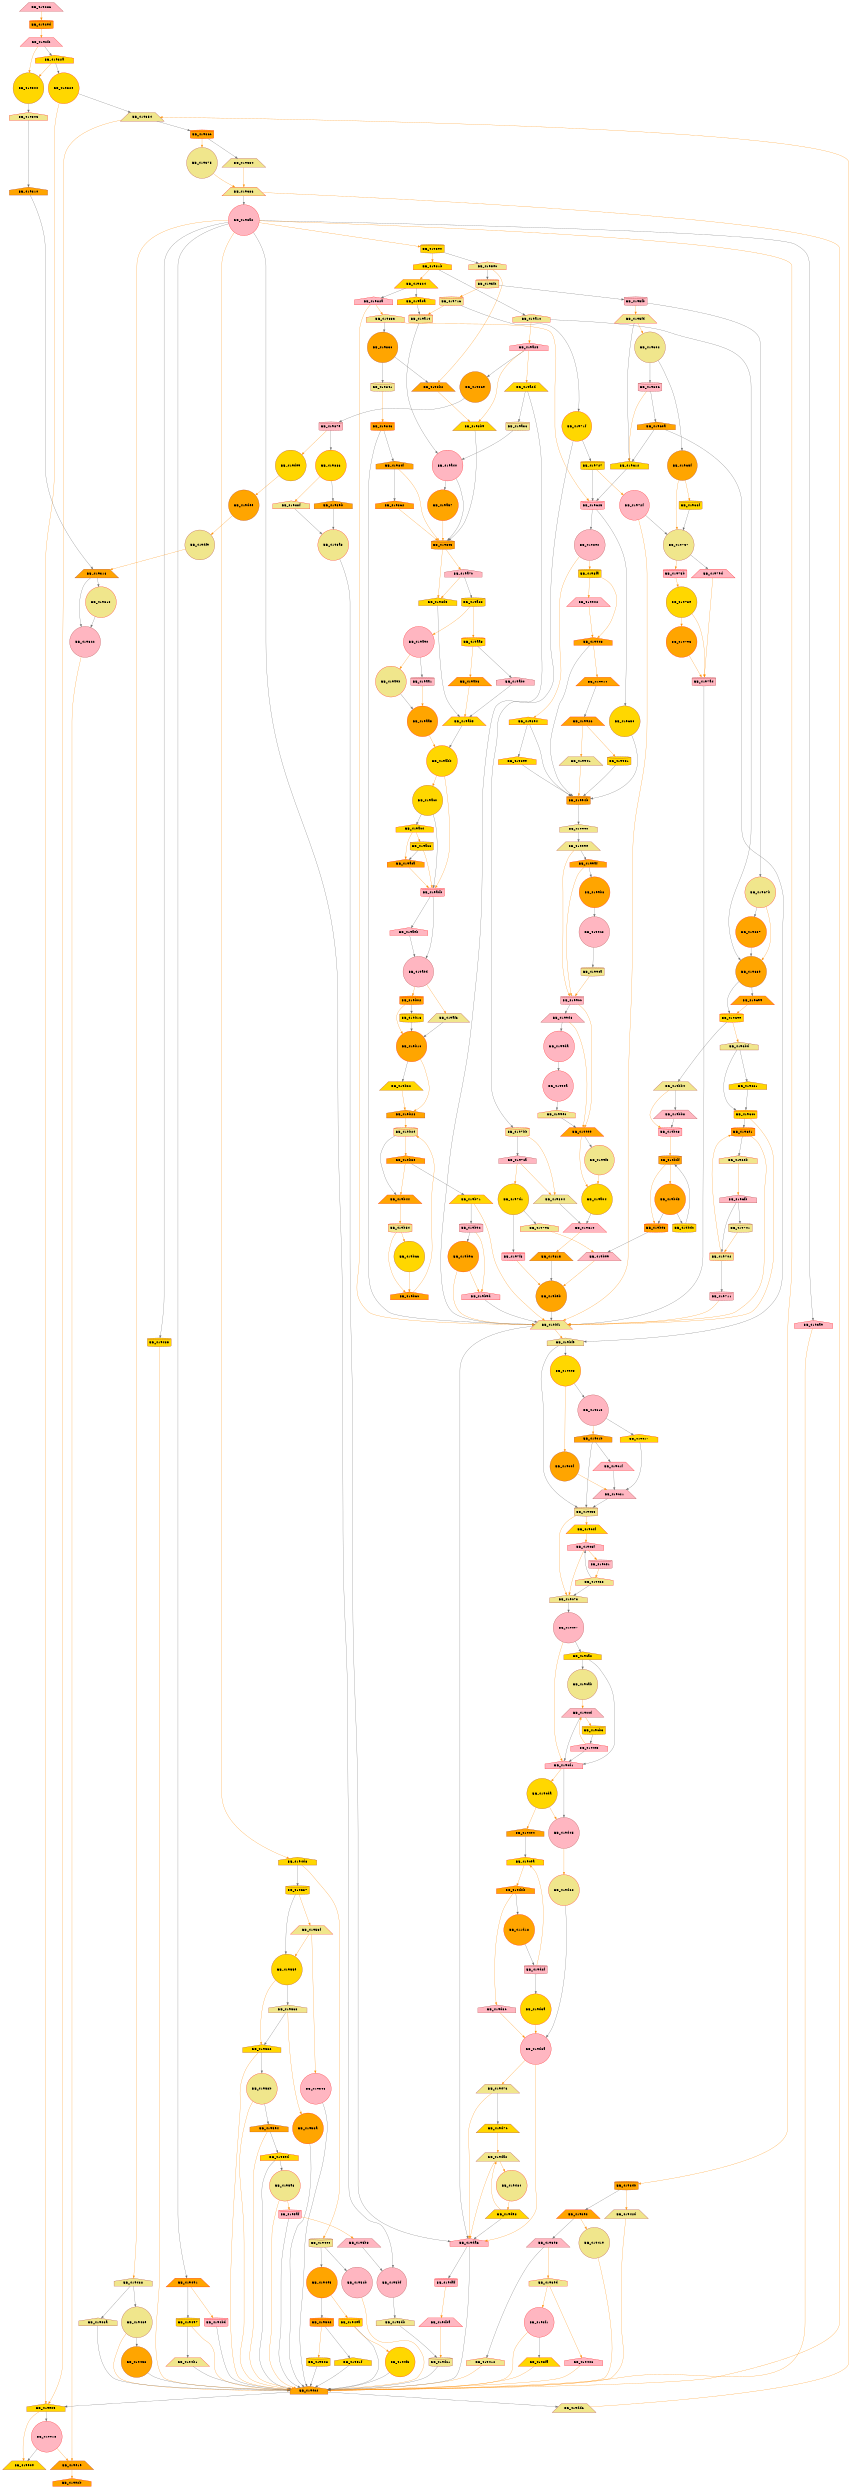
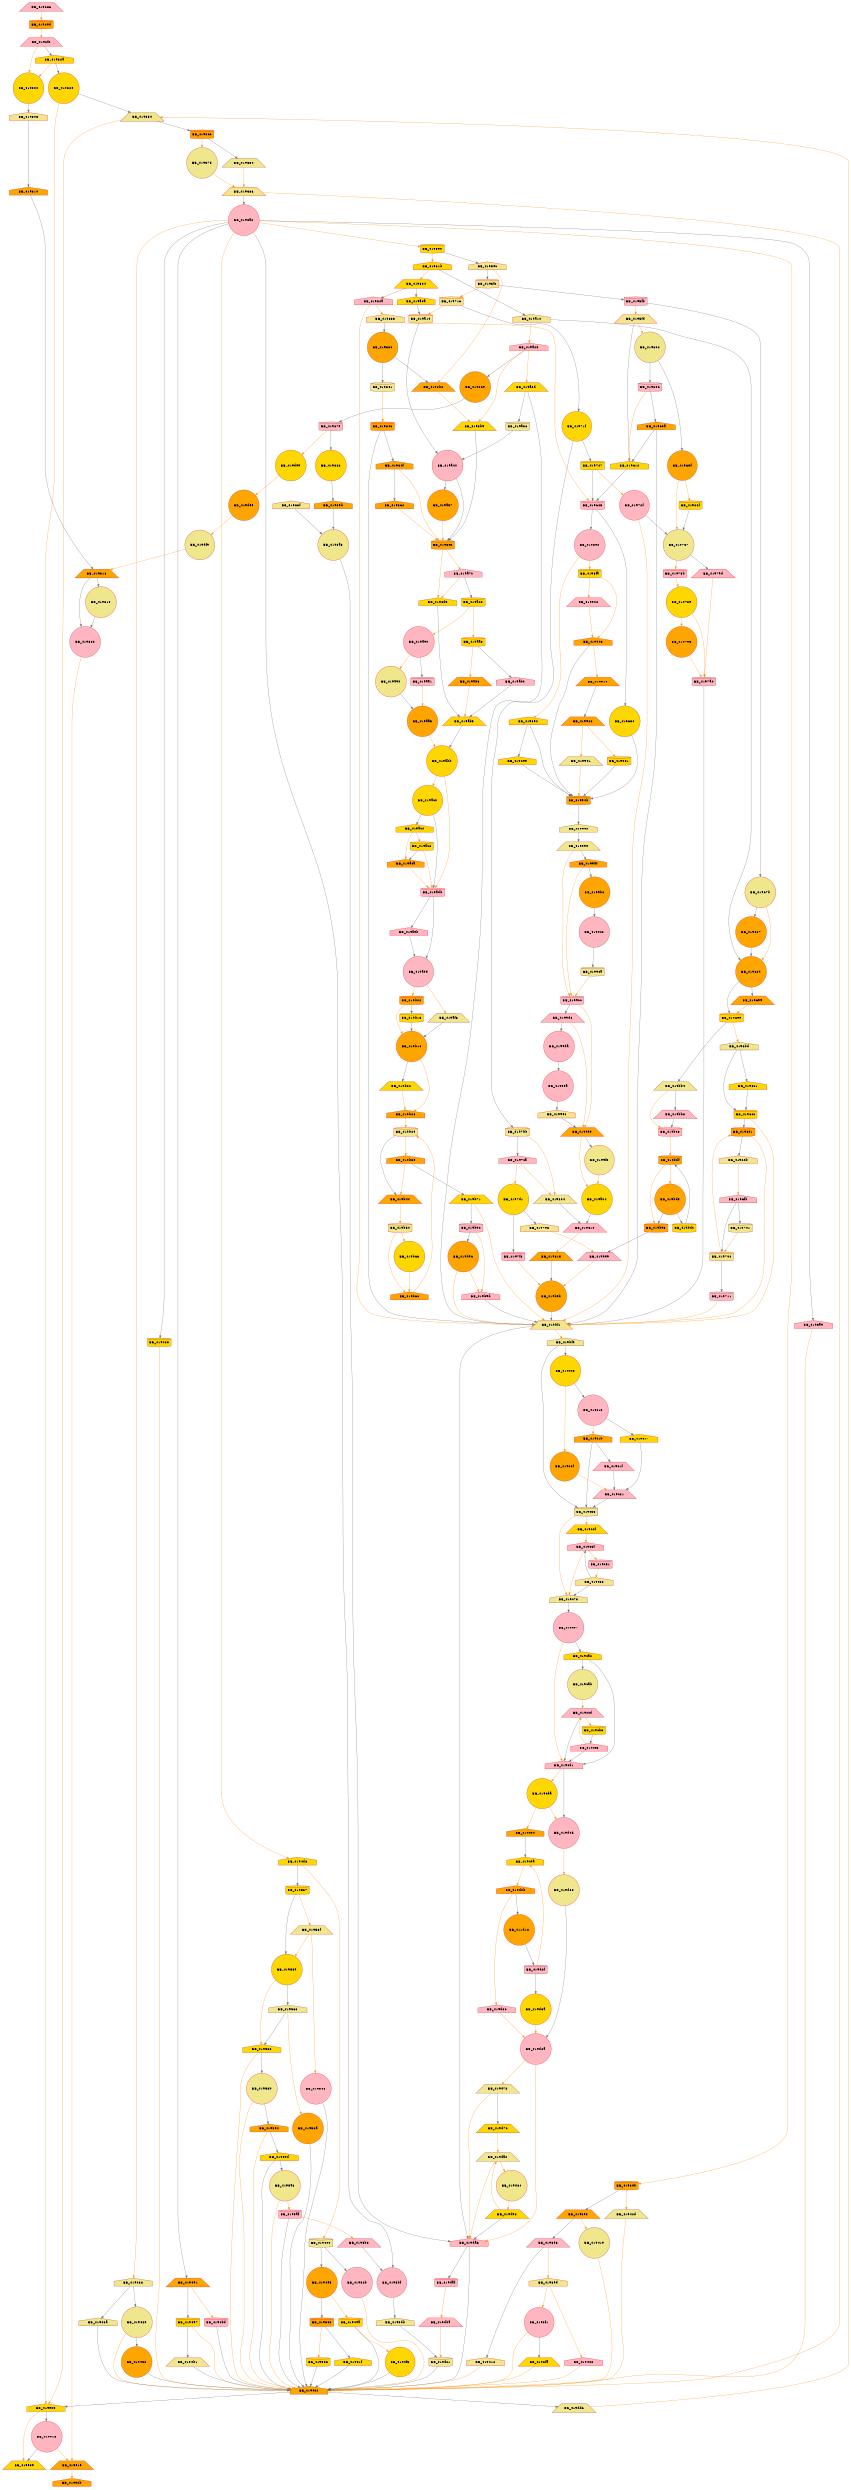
edge "BB_419886" -> "BB_41988f": removed
edge "BB_41960a" -> "BB_419bfe": now "BB_41960a" -> "BB_419bf1"
